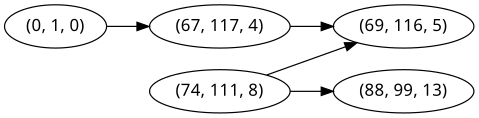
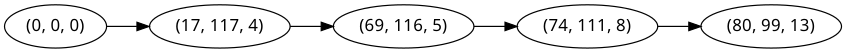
node "(0, 1, 0)": label "(0, 1, 0)" -> "(0, 0, 0)"
node "(67, 117, 4)": label "(67, 117, 4)" -> "(17, 117, 4)"
edge "(74, 111, 8)" -> "(69, 116, 5)": reversed
node "(88, 99, 13)": label "(88, 99, 13)" -> "(80, 99, 13)"
